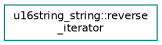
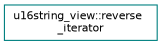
node "u16string_string::reverse _iterator": label "u16string_string::reverse _iterator" -> "u16string_view::reverse _iterator"
